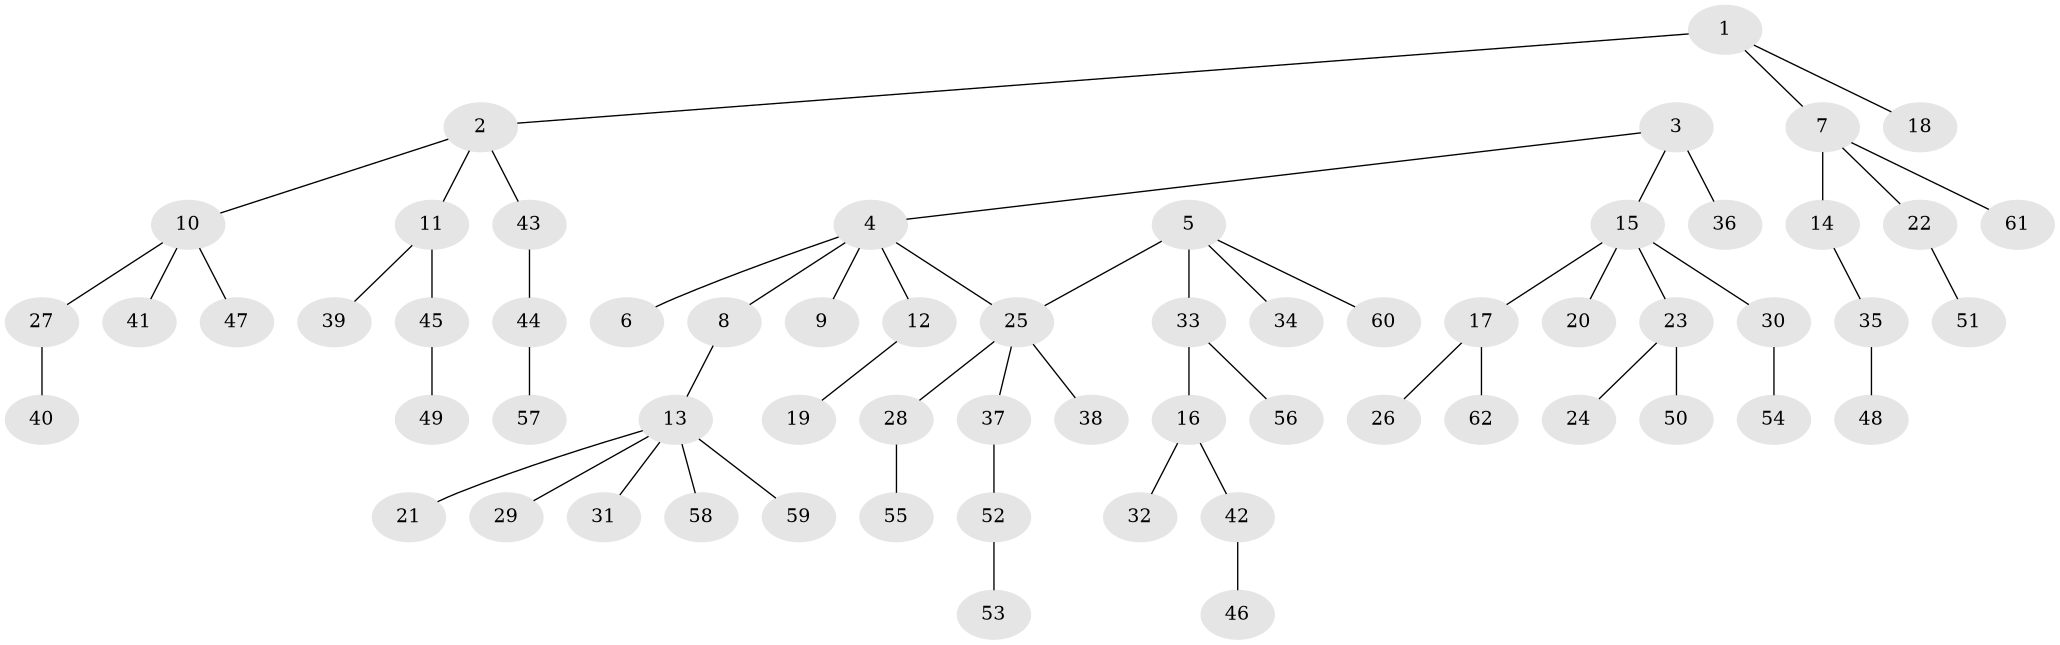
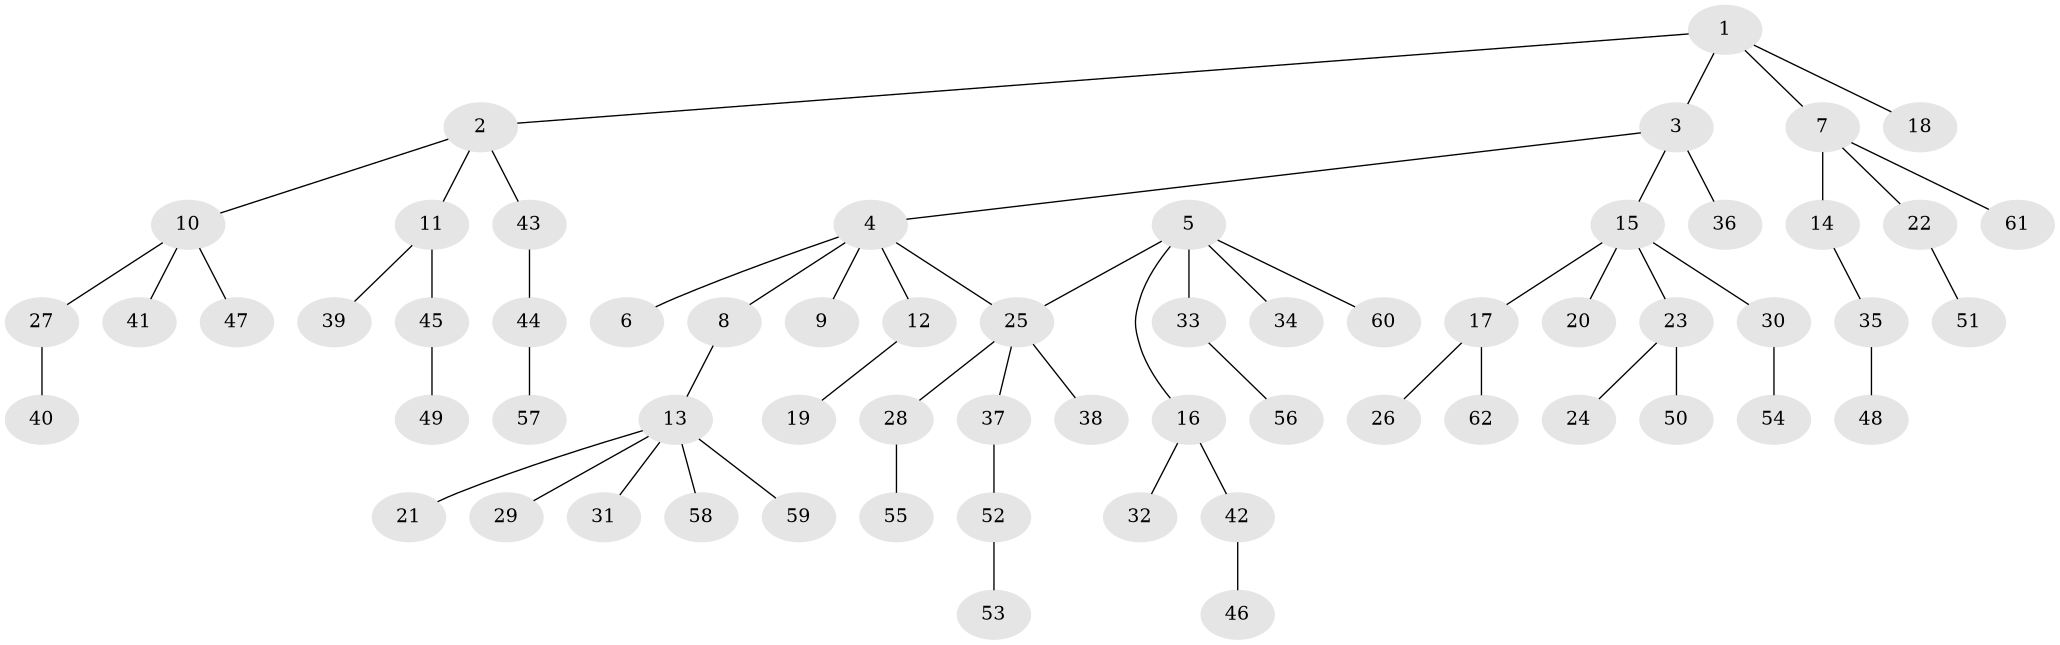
edge "1" -- "3": added
edge "33" -- "16": now "5" -- "16"
